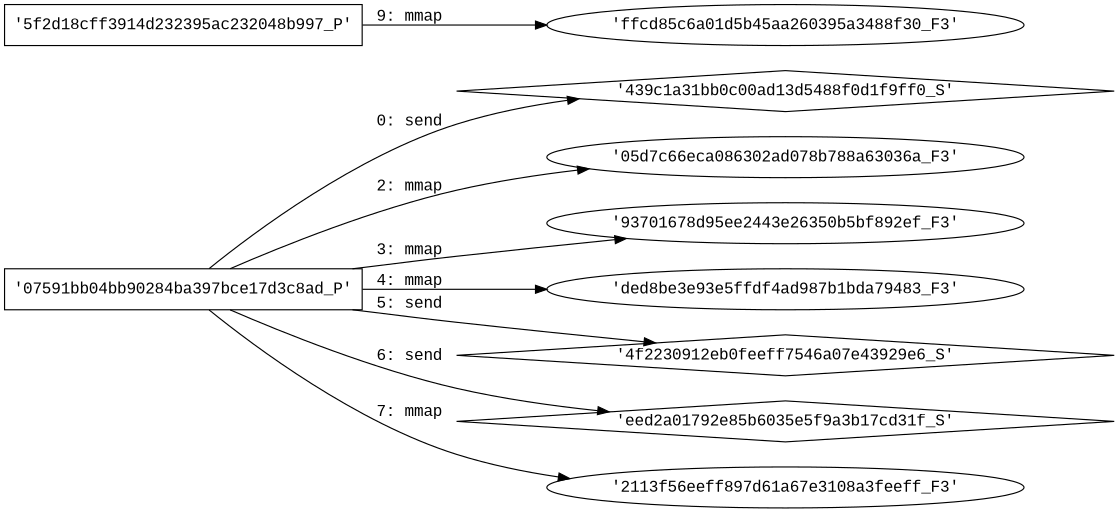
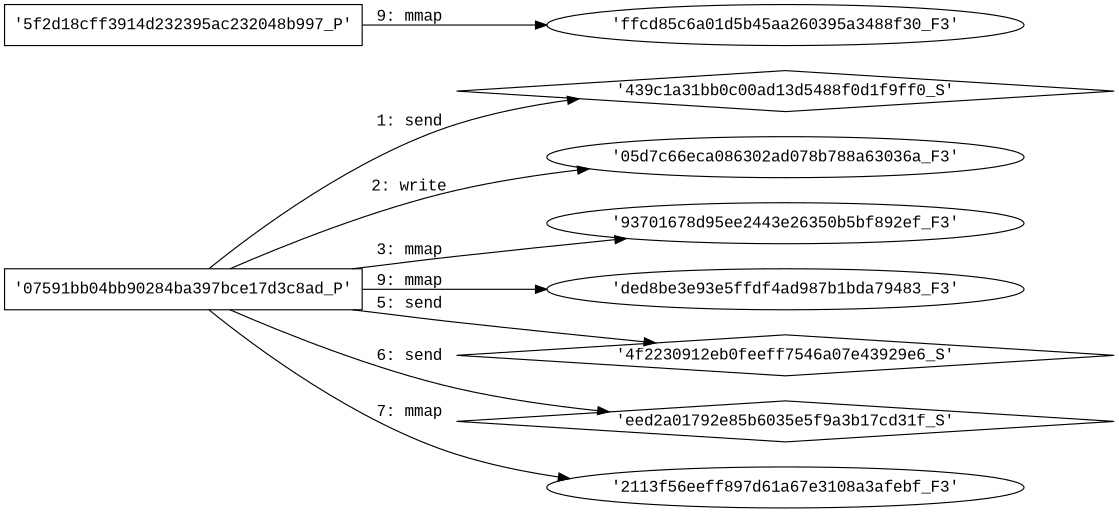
edge "'07591bb04bb90284ba397bce17d3c8ad_P'" -> "'439c1a31bb0c00ad13d5488f0d1f9ff0_S'": label "0: send" -> "1: send"
edge "'07591bb04bb90284ba397bce17d3c8ad_P'" -> "'05d7c66eca086302ad078b788a63036a_F3'": label "2: mmap" -> "2: write"
edge "'07591bb04bb90284ba397bce17d3c8ad_P'" -> "'ded8be3e93e5ffdf4ad987b1bda79483_F3'": label "4: mmap" -> "9: mmap"
node "'2113f56eeff897d61a67e3108a3feeff_F3'": label "'2113f56eeff897d61a67e3108a3feeff_F3'" -> "'2113f56eeff897d61a67e3108a3afebf_F3'"
